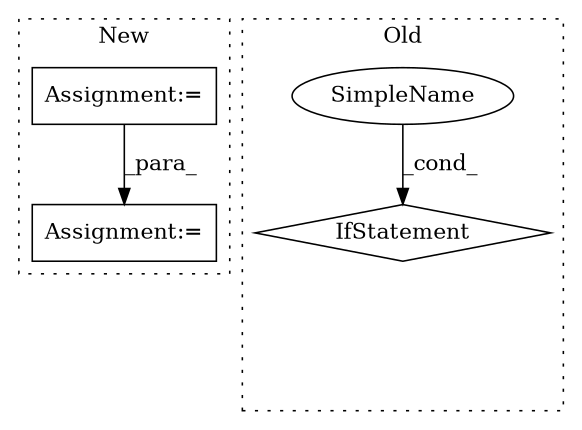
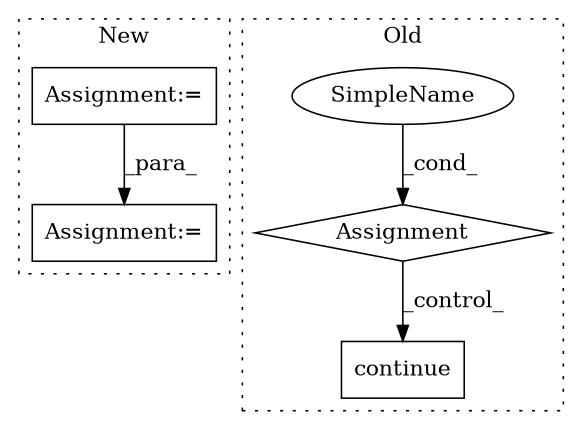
node "IfStatement": label "IfStatement" -> "Assignment"
node "continue": added
